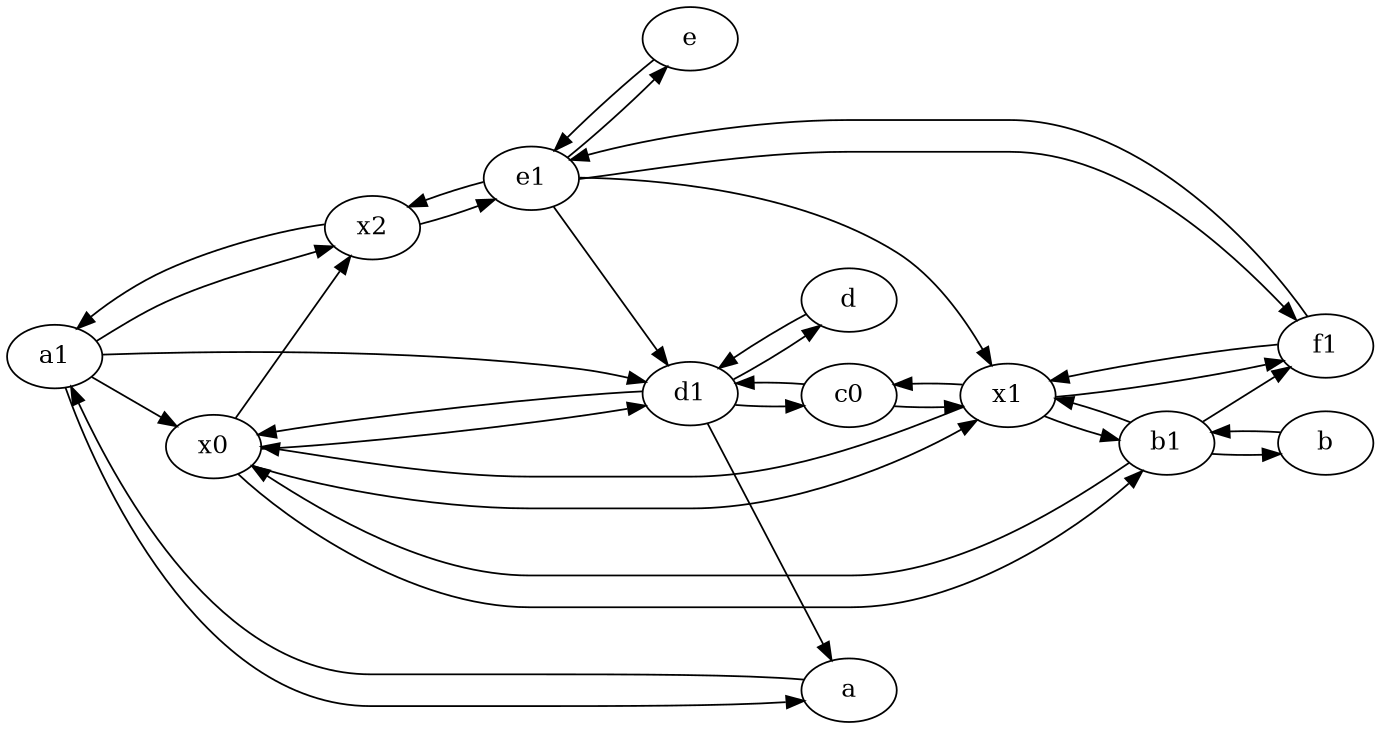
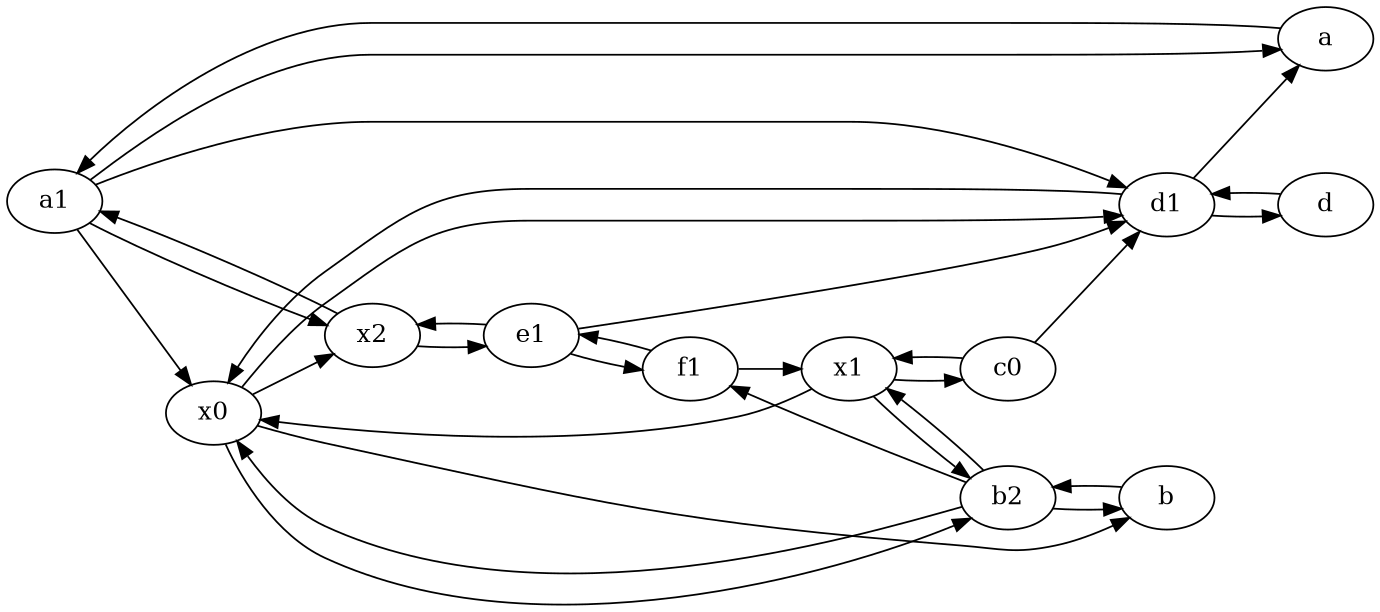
node "e": removed
edge "e1" -> "x1": removed
edge "x1" -> "f1": removed
edge "d1" -> "c0": removed
node "b1": label "b1" -> "b2"
edge "x0" -> "x1": now "x0" -> "b"
